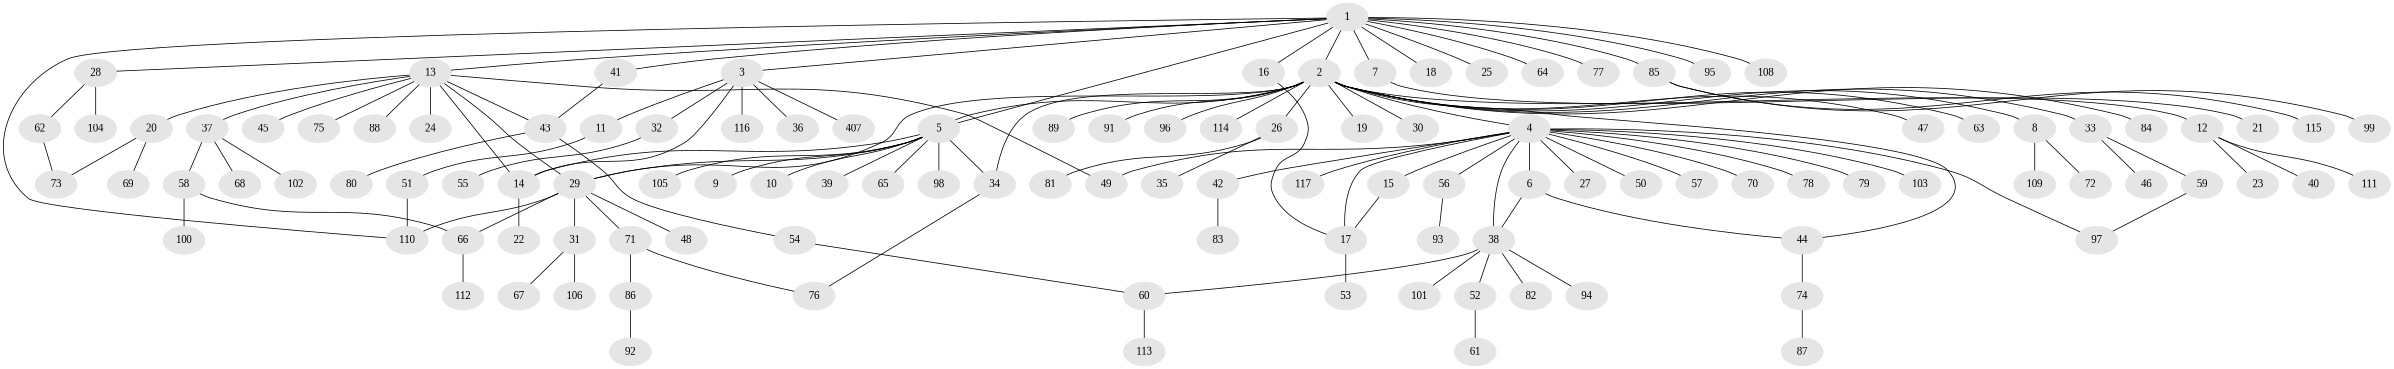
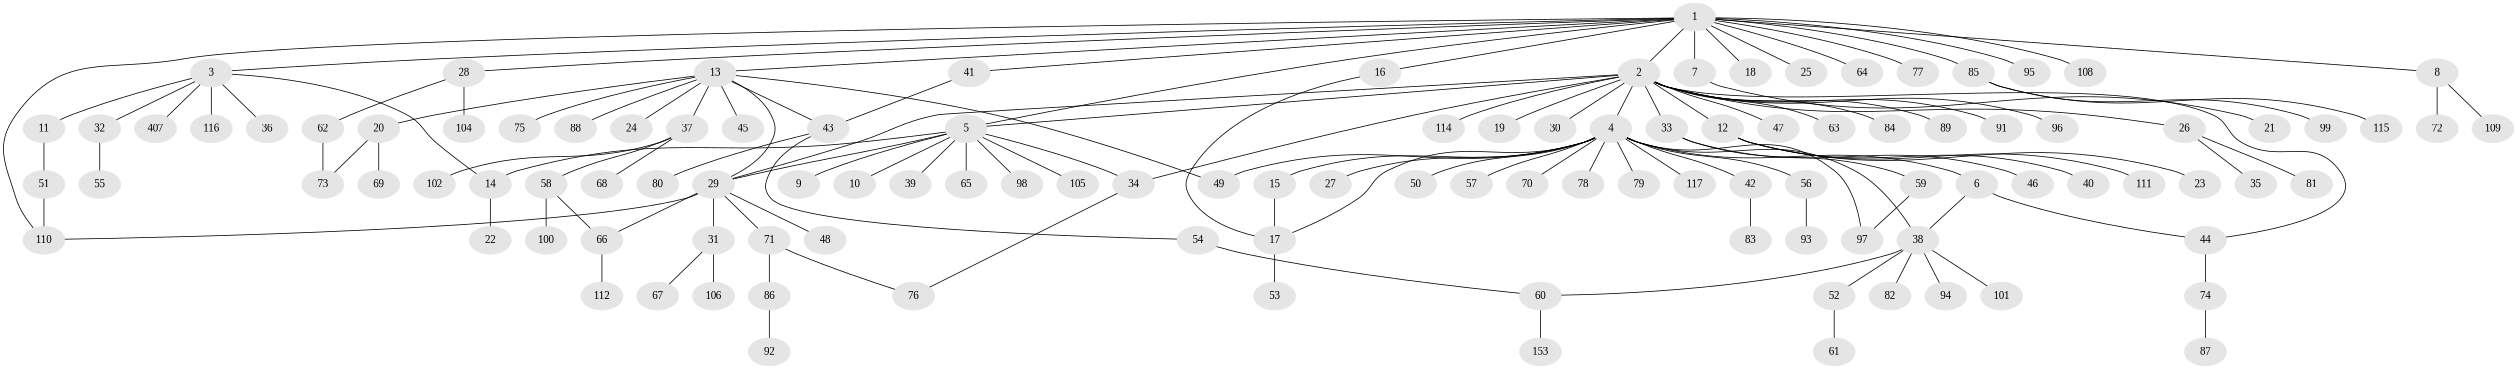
edge "2" -- "8": now "1" -- "8"
edge "13" -- "14": removed
node "103": removed
node "113": label "113" -> "153"
